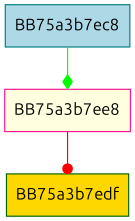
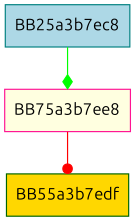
node "BB75a3b7ec8": label "BB75a3b7ec8" -> "BB25a3b7ec8"
node "BB75a3b7edf": label "BB75a3b7edf" -> "BB55a3b7edf"
